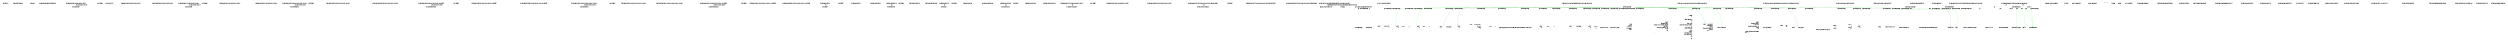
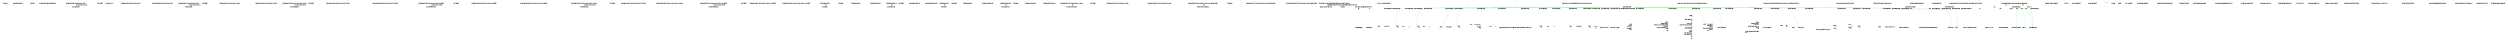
edge "Hangfire.Dashboard.Pages.RetriesPage" -> "Write(Html.PerPageSelector(pager))": removed, label "Hangfire.Dashboard.Pages.RetriesPage"
